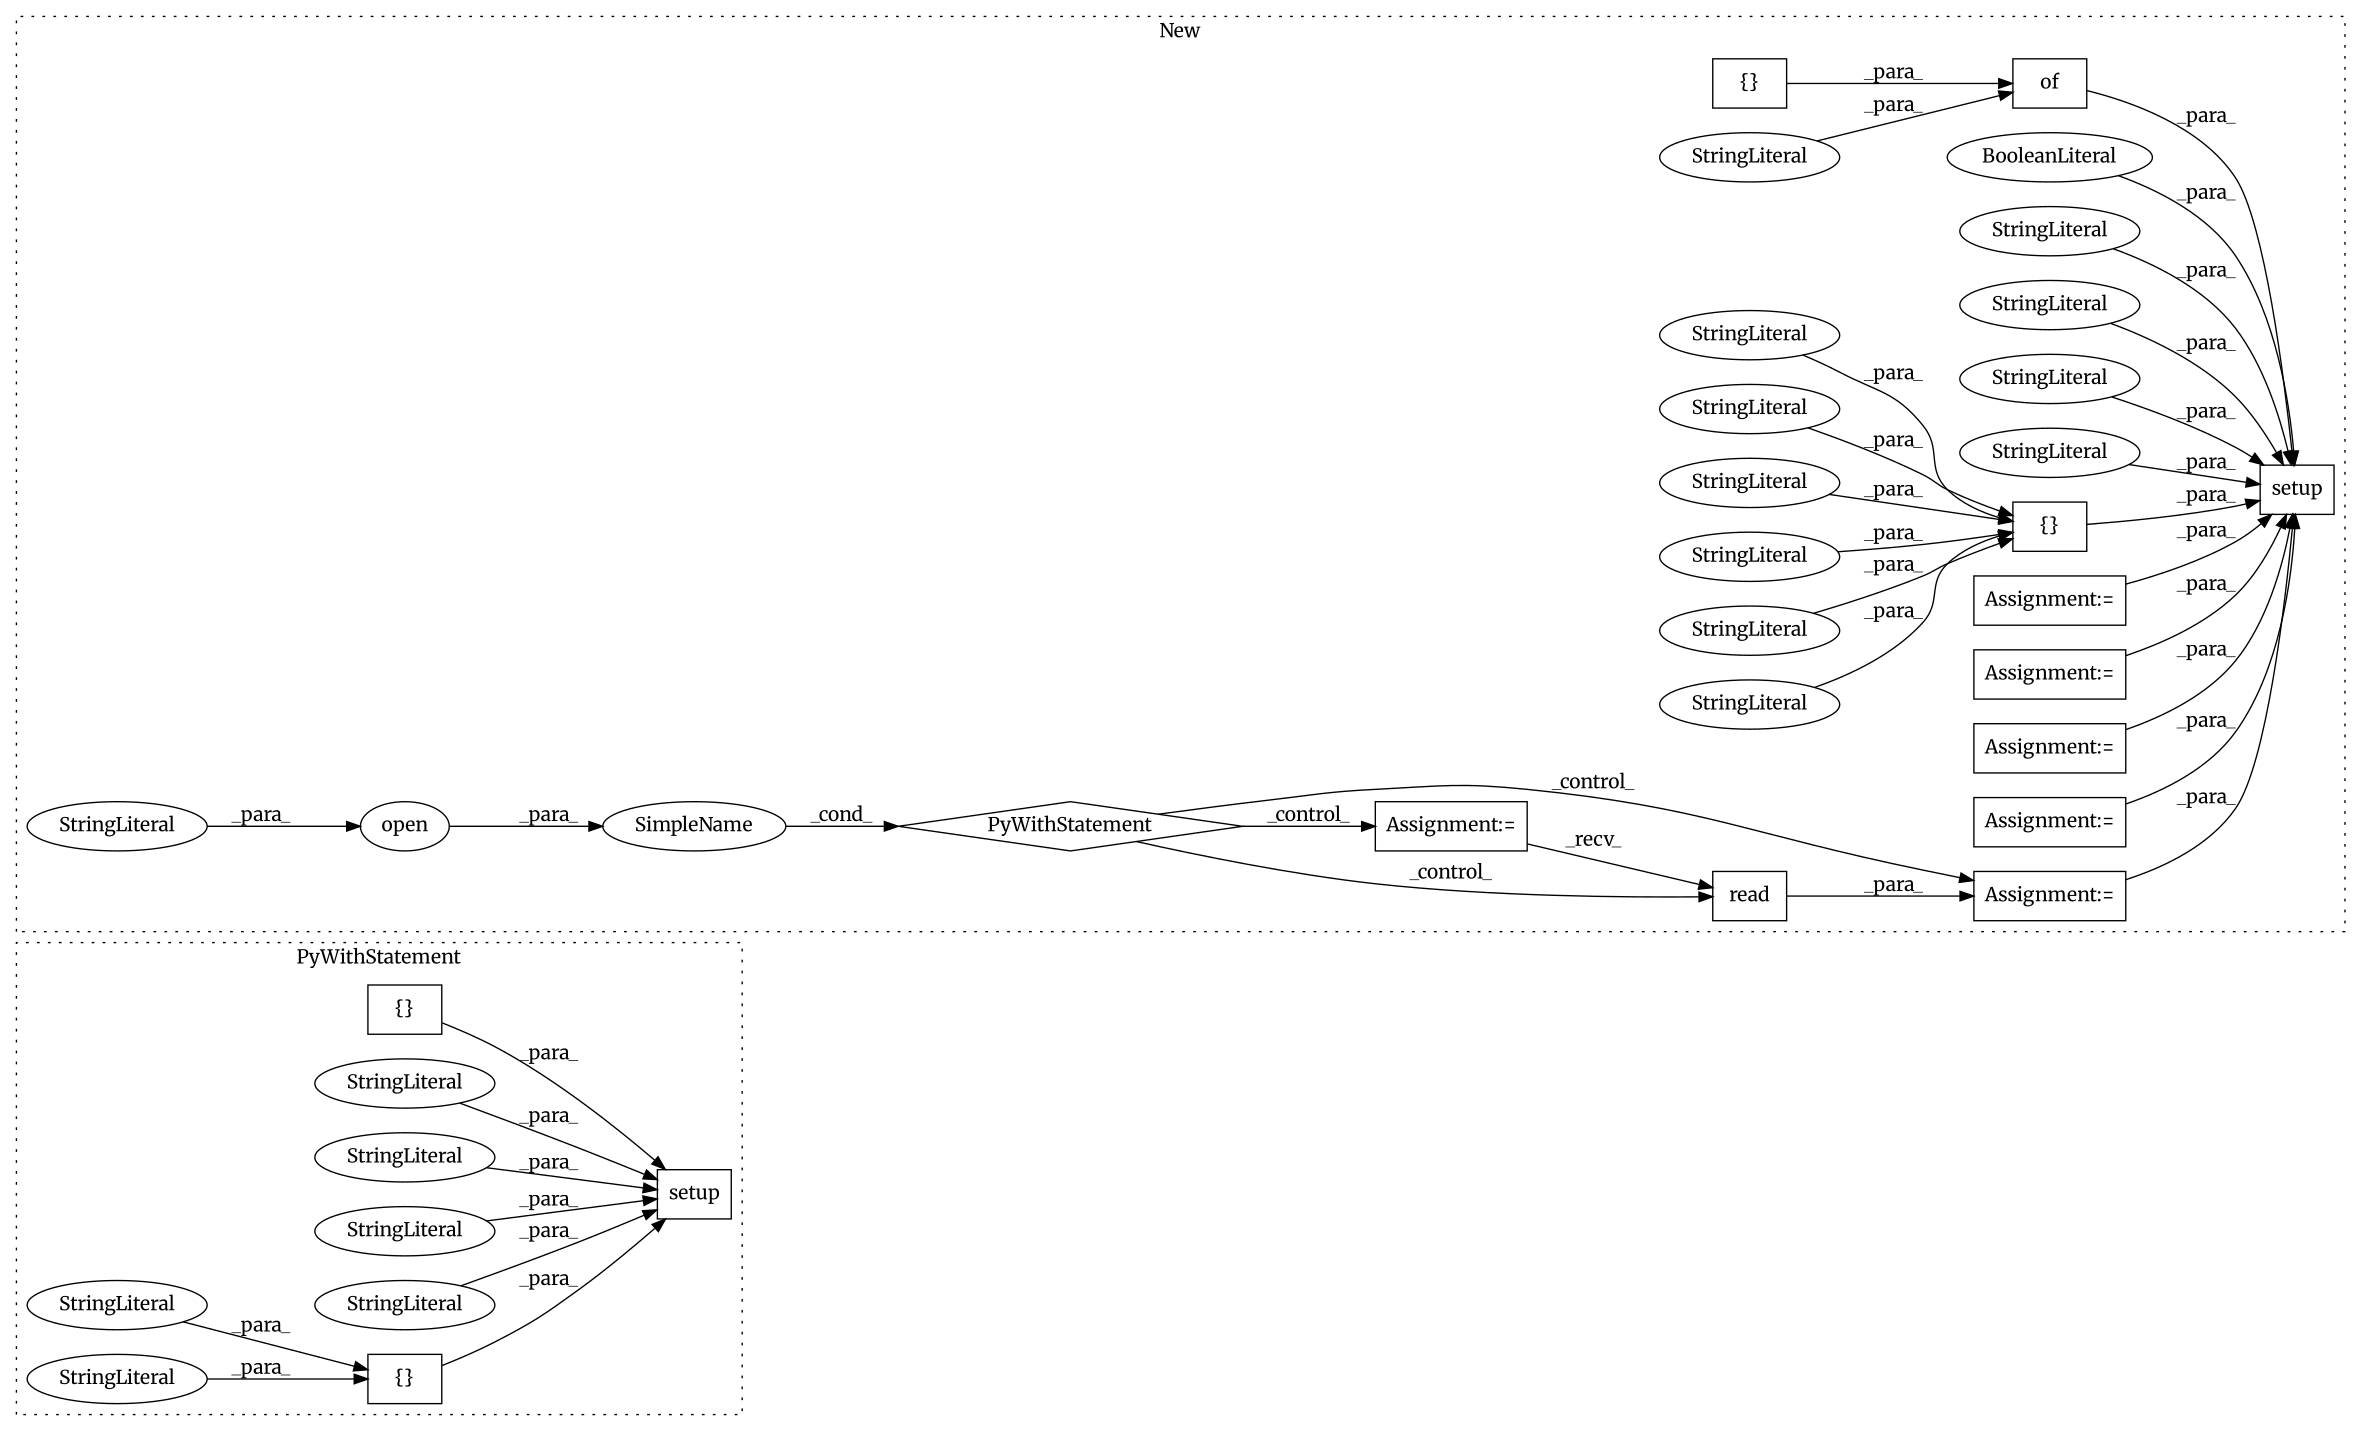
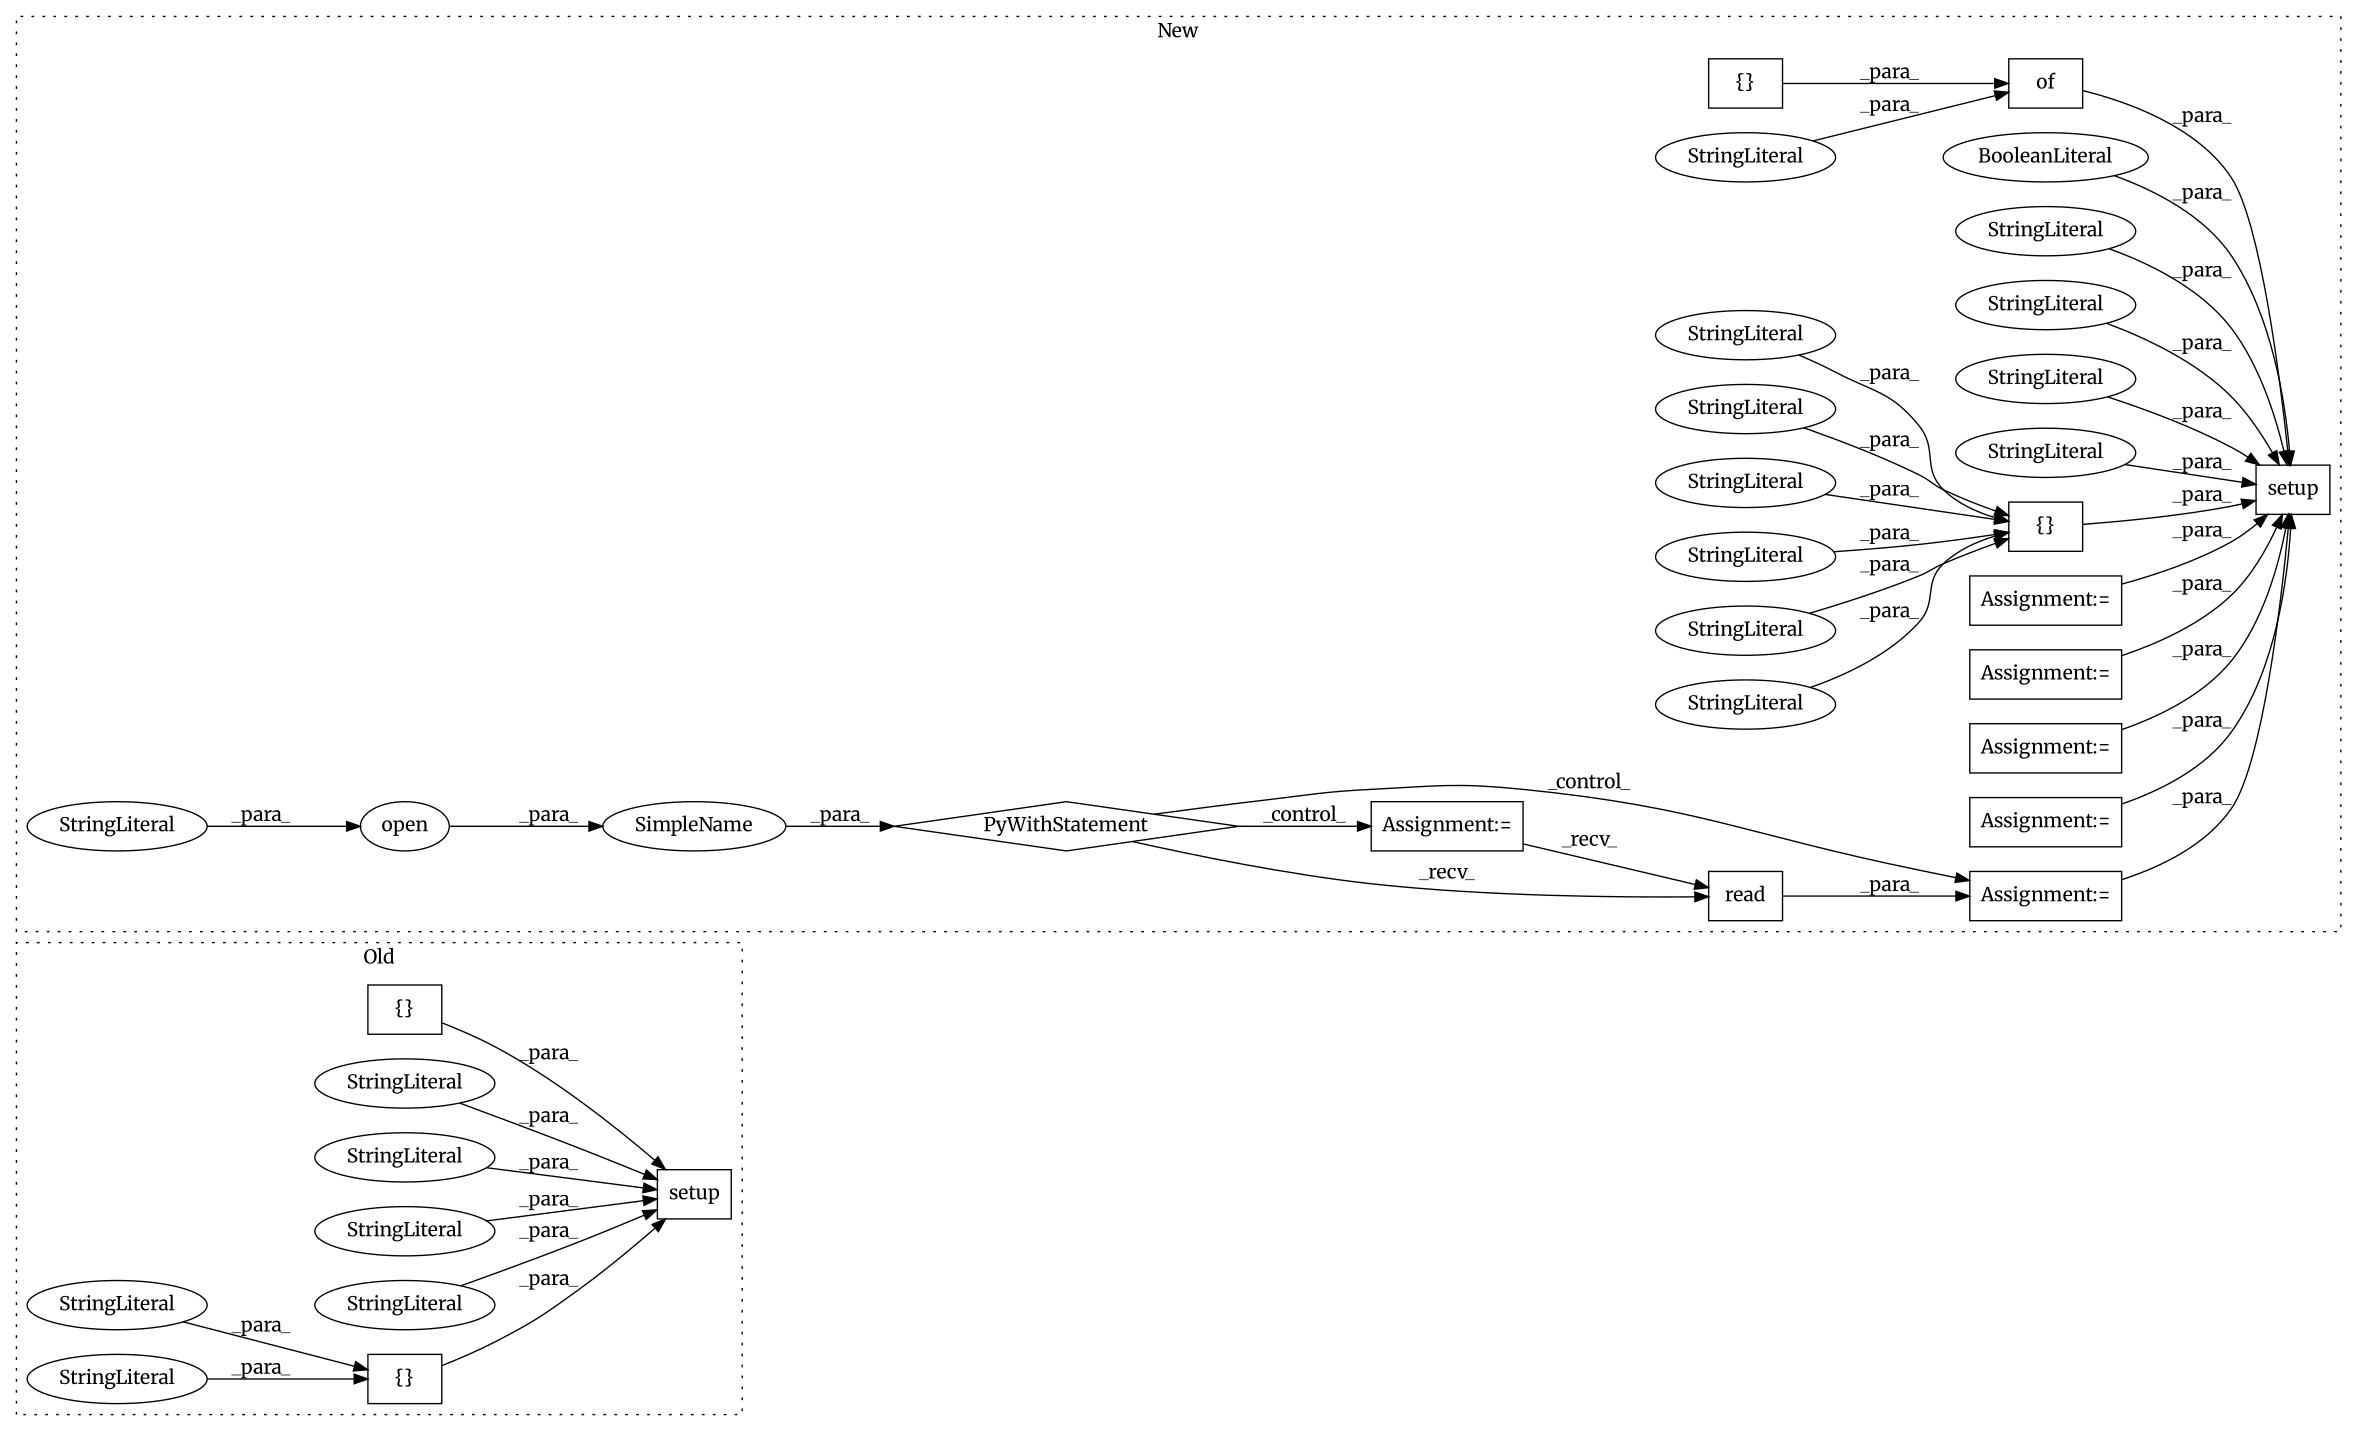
edge "SimpleName" -> "PyWithStatement": label "_cond_" -> "_para_"
edge "PyWithStatement" -> "read": label "_control_" -> "_recv_"
cluster "PyWithStatement": label "PyWithStatement" -> "Old"
